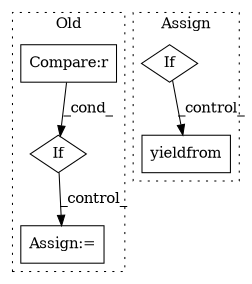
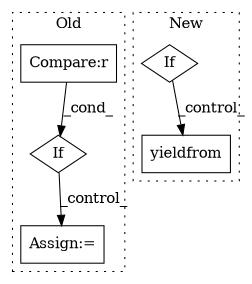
cluster "Assign": label "Assign" -> "New"
